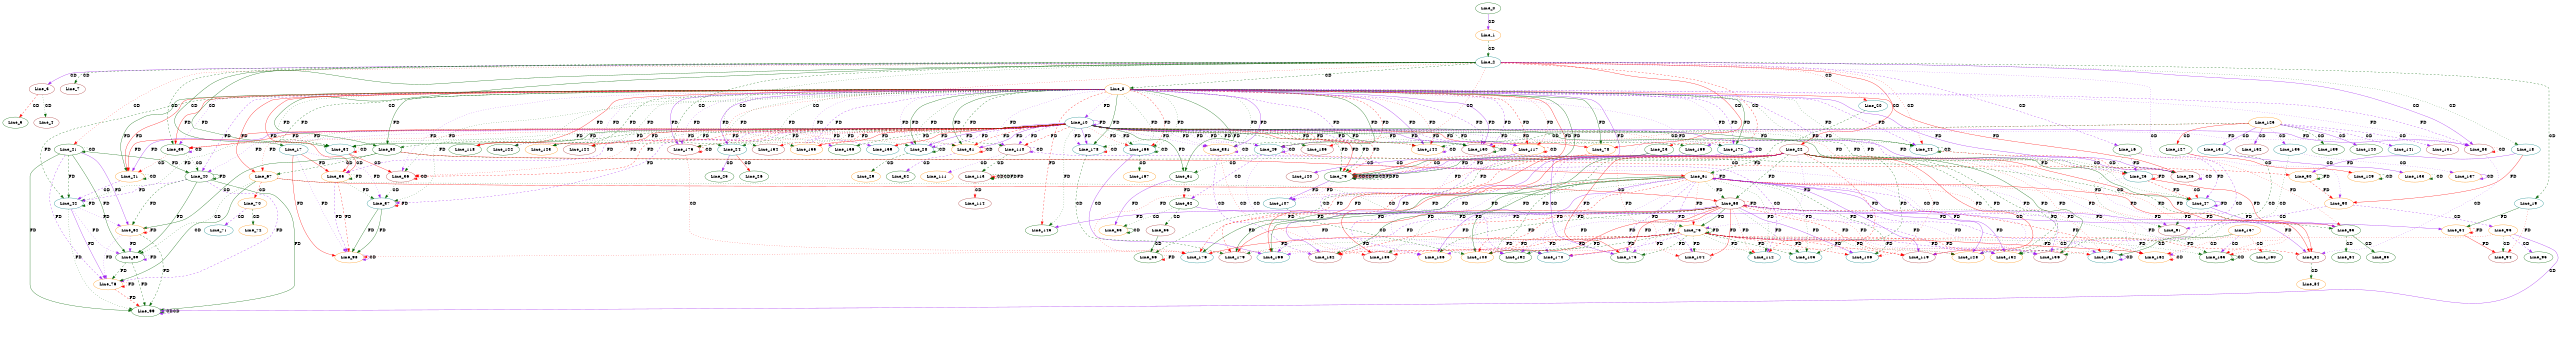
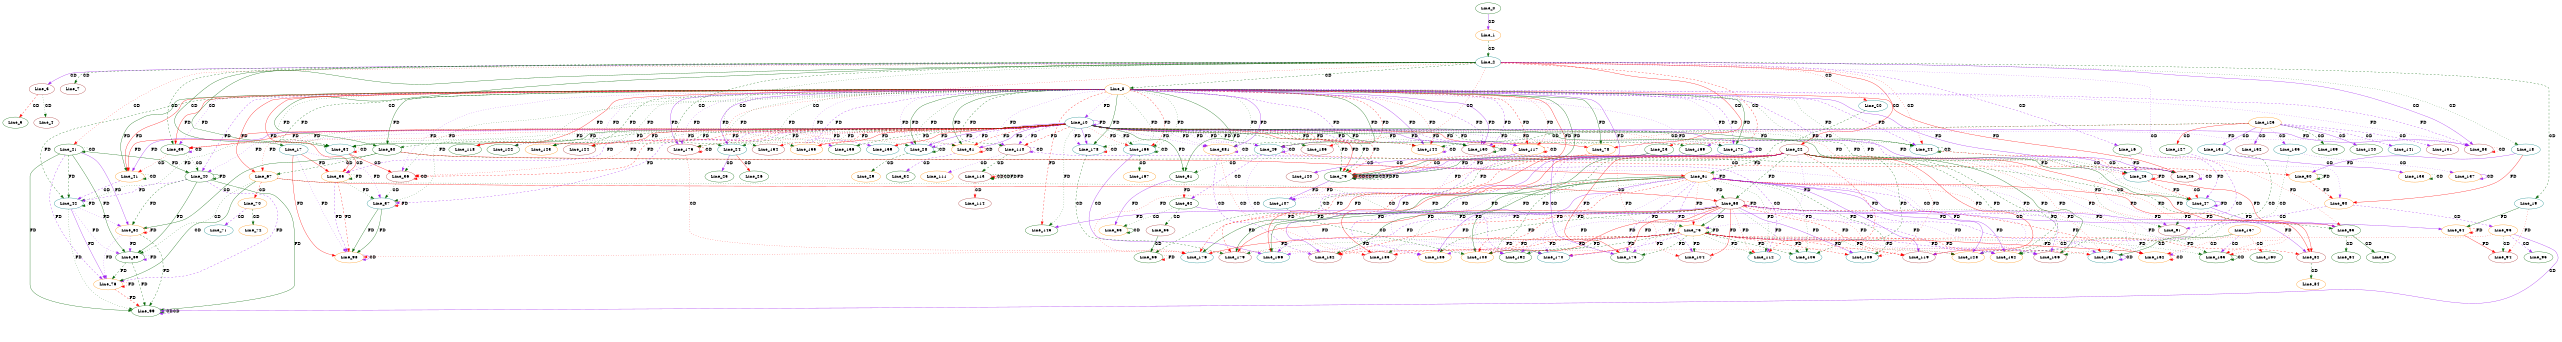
node "Line_129": removed
edge "Line_83" -> "Line_82": removed, label "CD"
